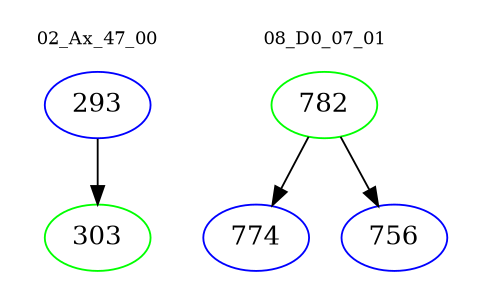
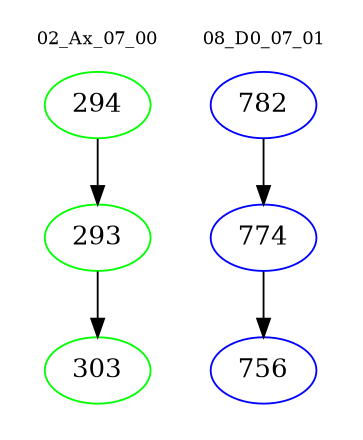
cluster "02_Ax_47_00": label "02_Ax_47_00" -> "02_Ax_07_00"
node "293": color blue -> green
node "294": added
node "782": color green -> blue
edge "782" -> "756": now "774" -> "756"
